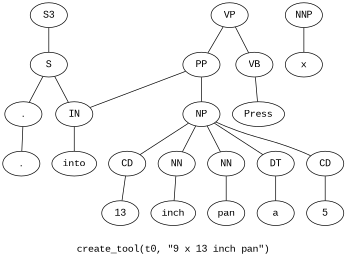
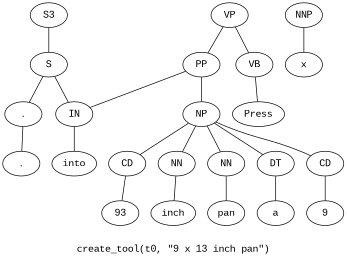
node "13": label "13" -> "93"
node "5": label "5" -> "9"
